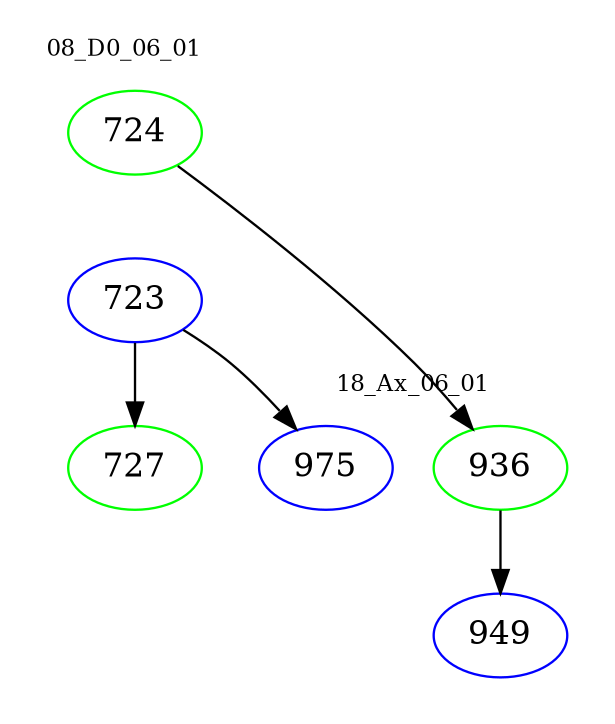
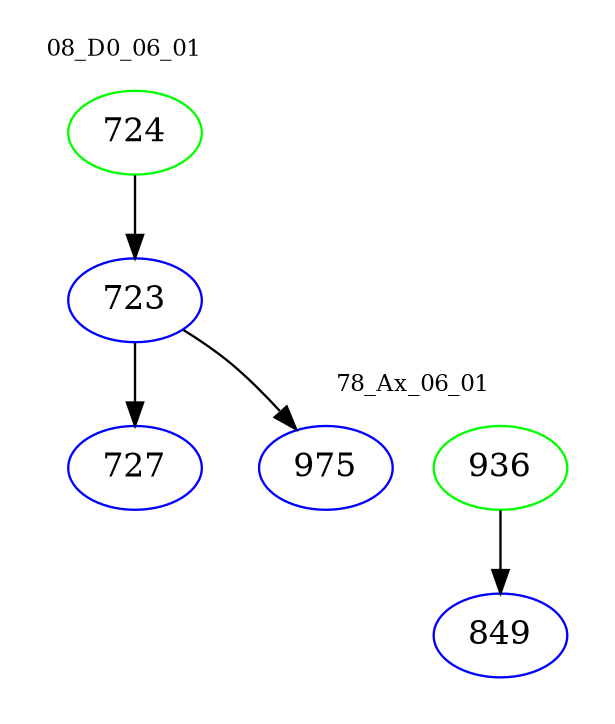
edge "724" -> "936": now "724" -> "723"
cluster "18_Ax_06_01": label "18_Ax_06_01" -> "78_Ax_06_01"
node "727": color green -> blue
node "949": label "949" -> "849"
